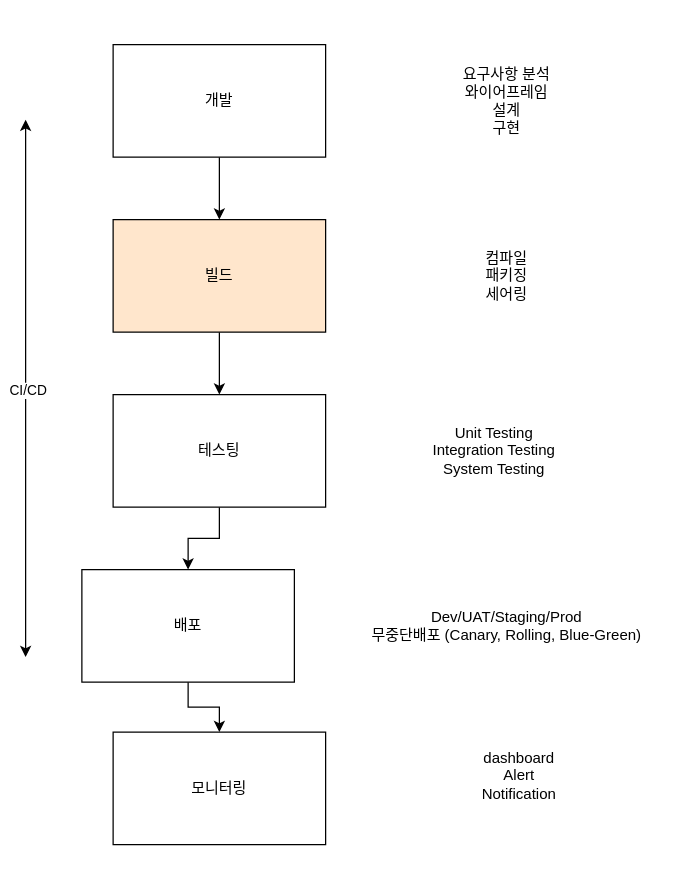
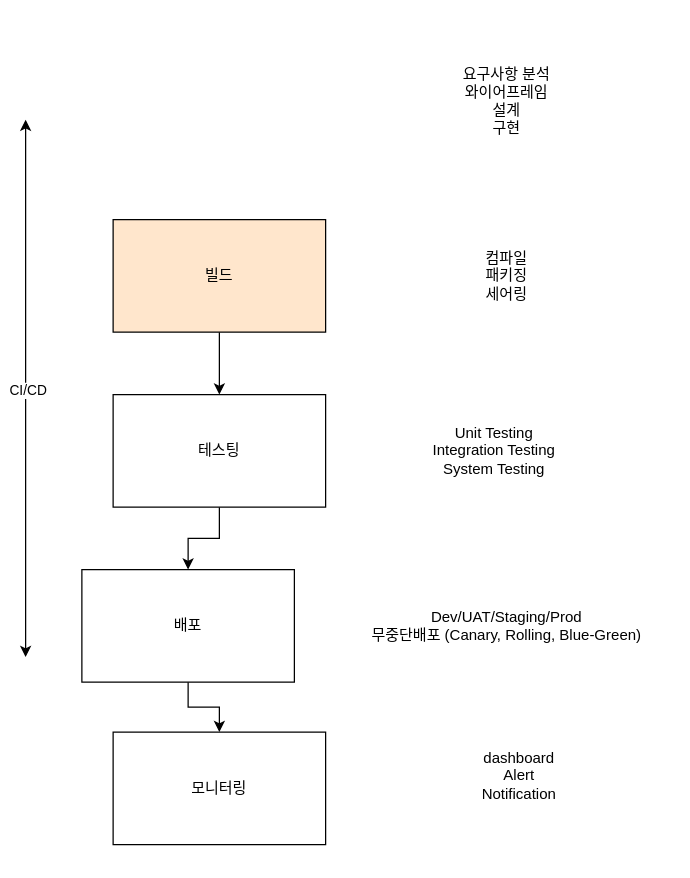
node "개발": removed
edge "개발" -> "빌드": removed
